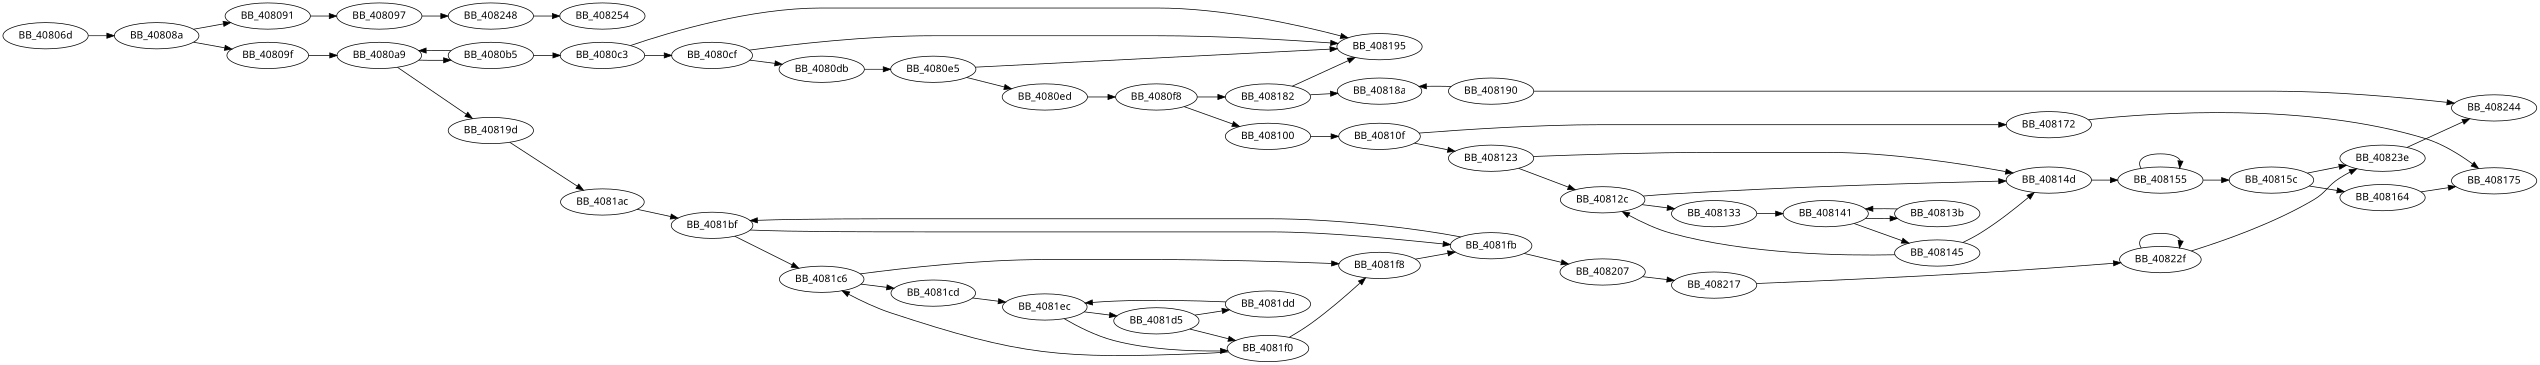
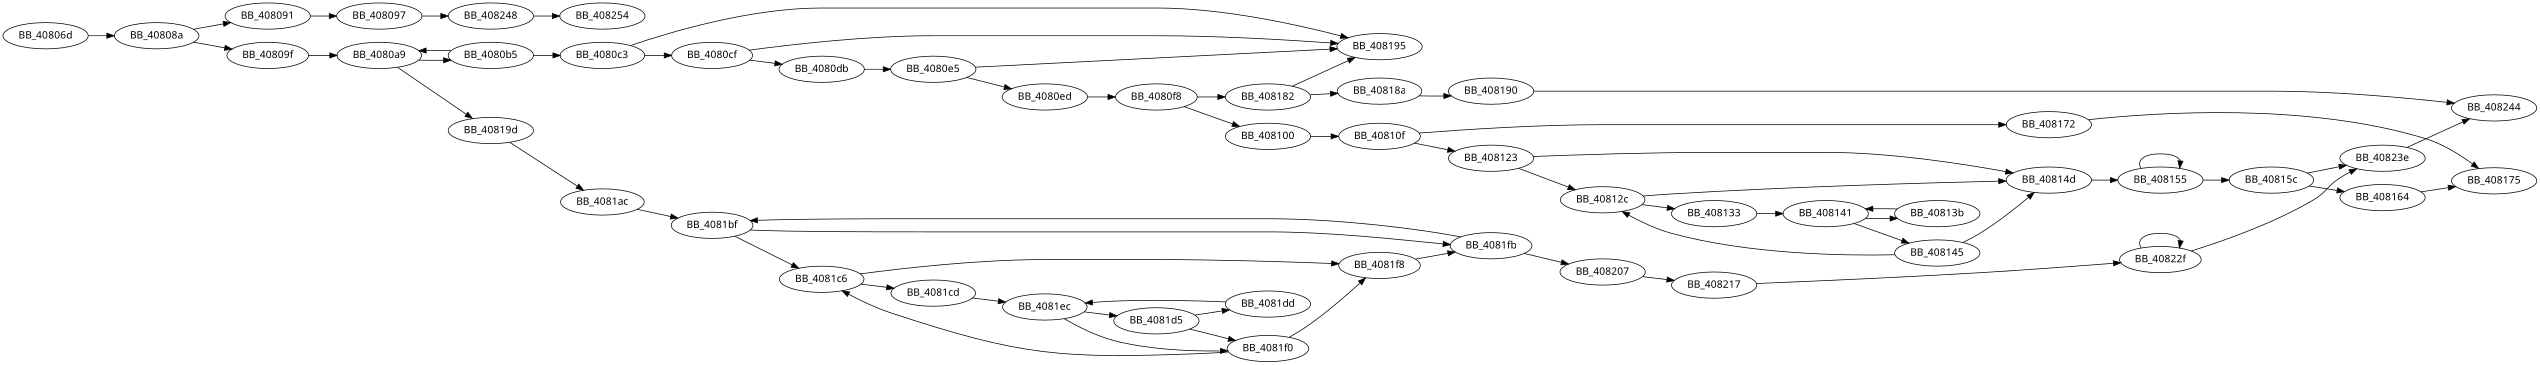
edge "BB_408190" -> "BB_40818a": reversed
